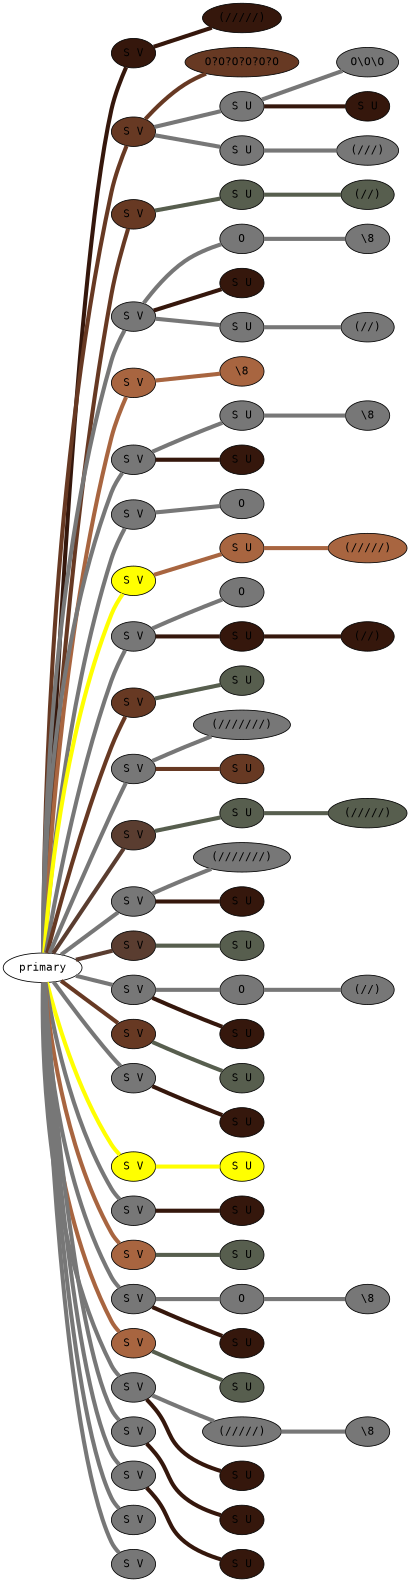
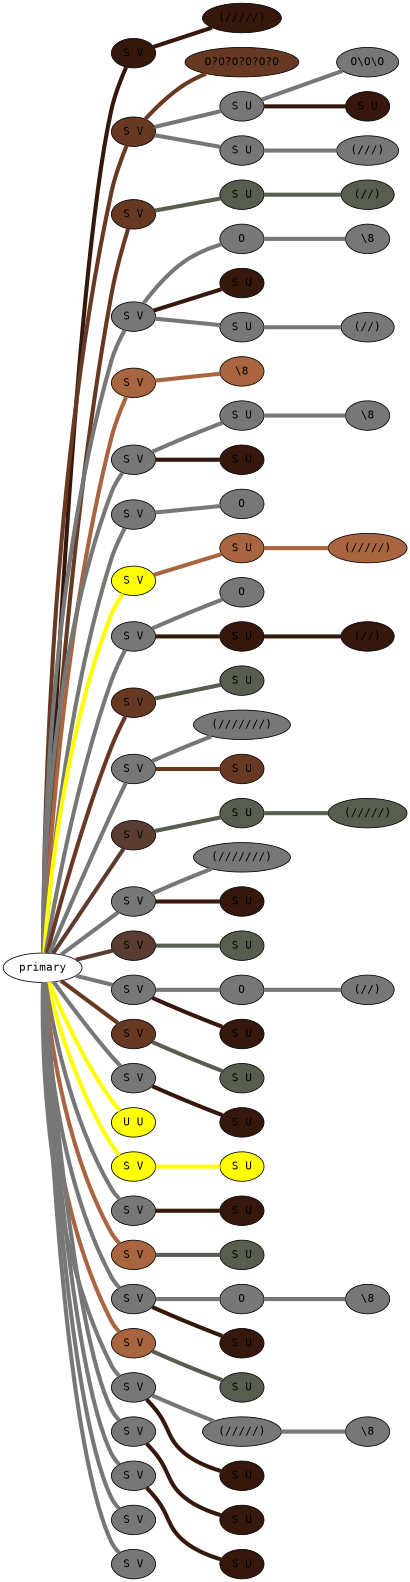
node "U U": added
